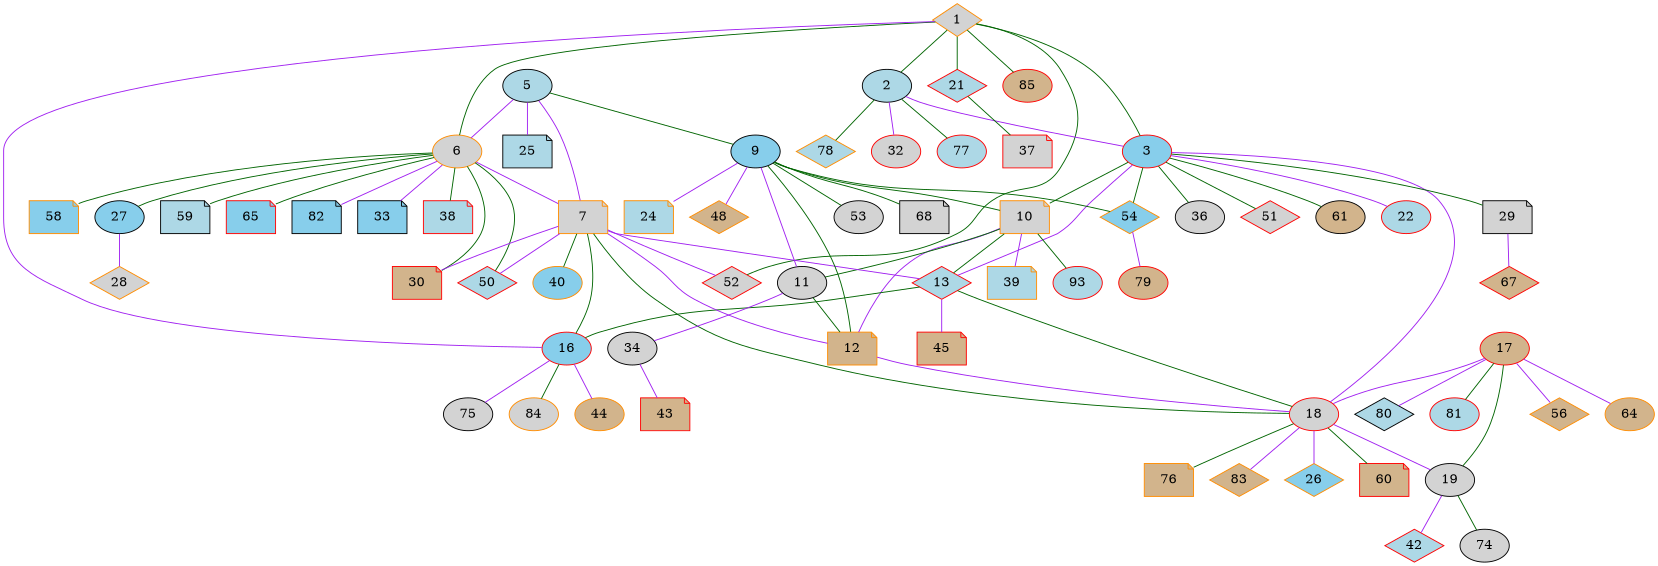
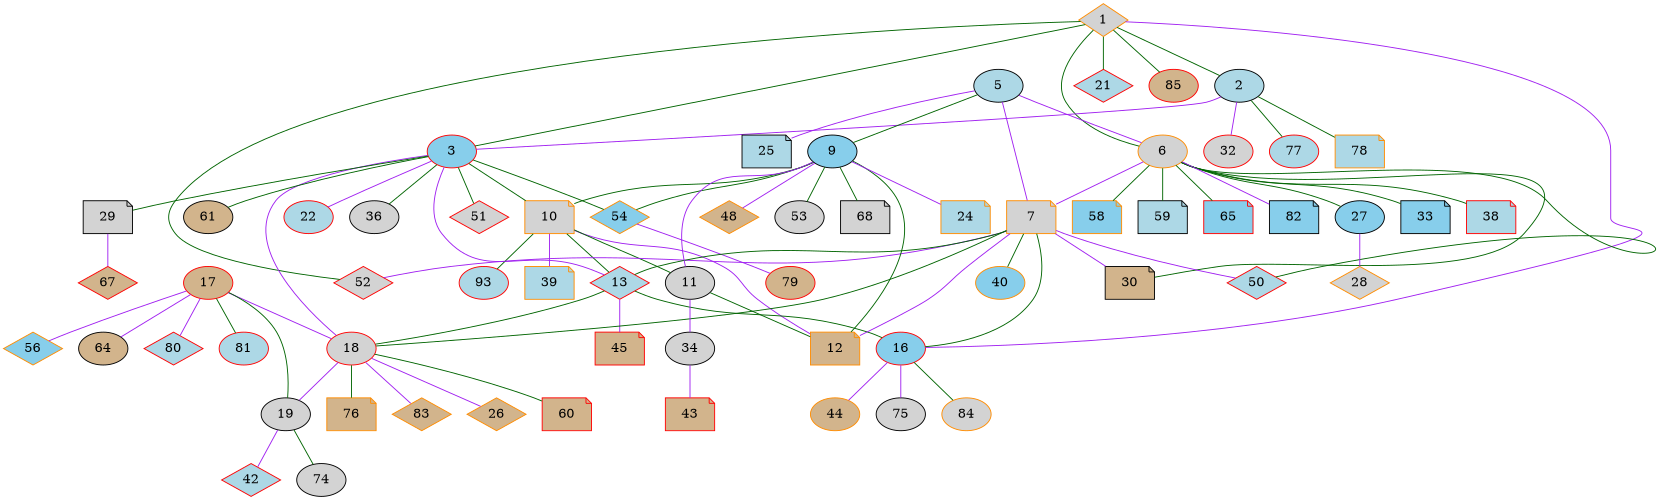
node "78": shape diamond -> note
node "37": removed
edge "6" -- "33": color purple -> darkgreen
edge "7" -- "13": color purple -> darkgreen
node "30": color red -> black
edge "12" -- "18": removed
node "80": color black -> red
node "56": fillcolor tan -> skyblue
node "64": color darkorange -> black
node "26": fillcolor skyblue -> tan
